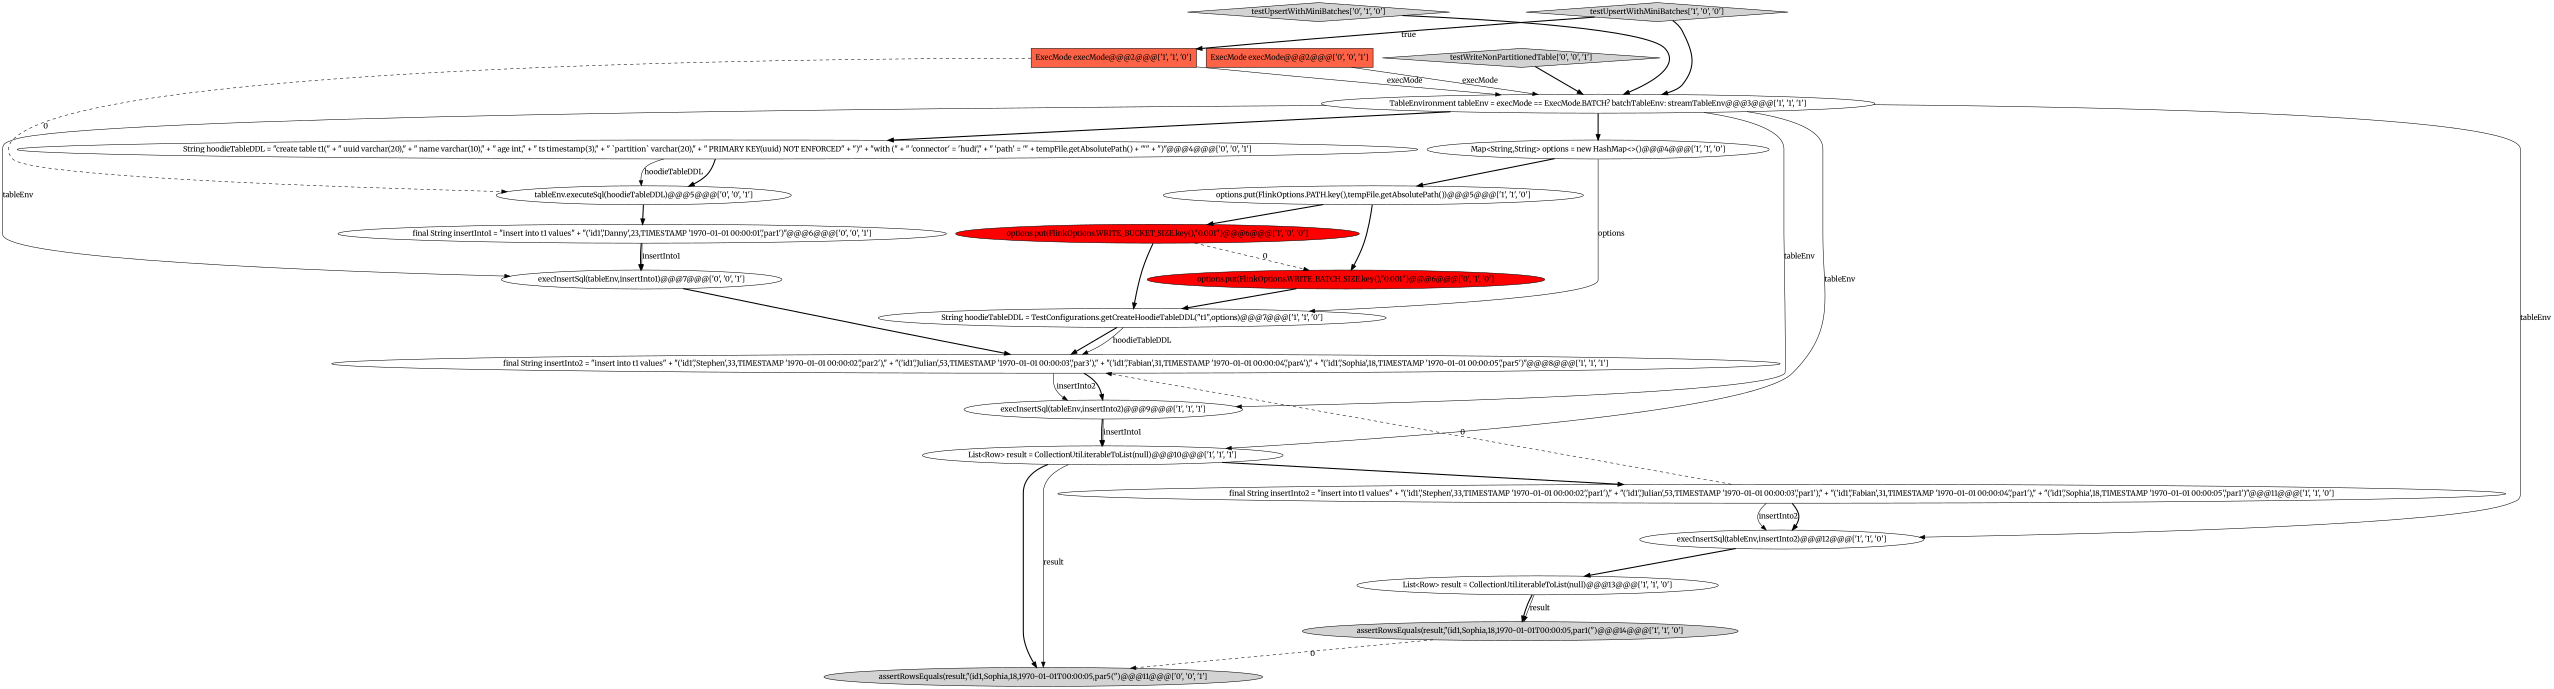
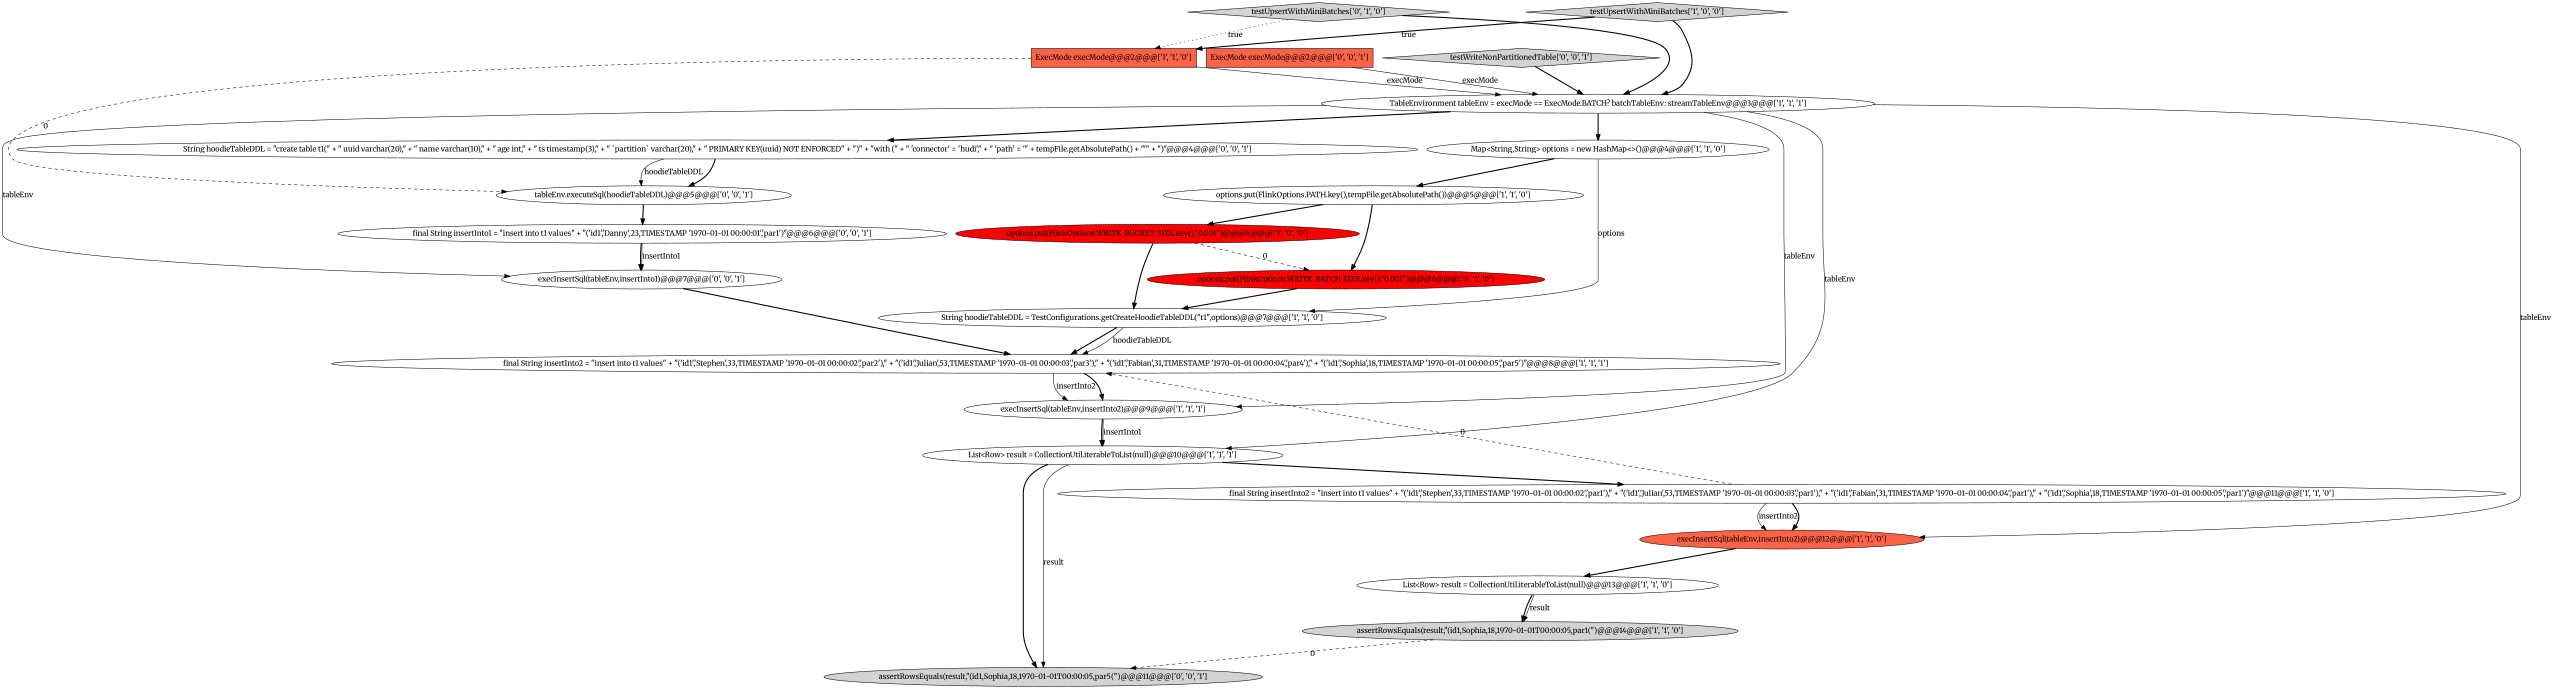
edge "testUpsertWithMiniBatches['0', '1', '0']" -> "ExecMode execMode@@@2@@@['1', '1', '0']": added, label "true"
node "execInsertSql(tableEnv,insertInto2)@@@12@@@['1', '1', '0']": fillcolor white -> tomato
